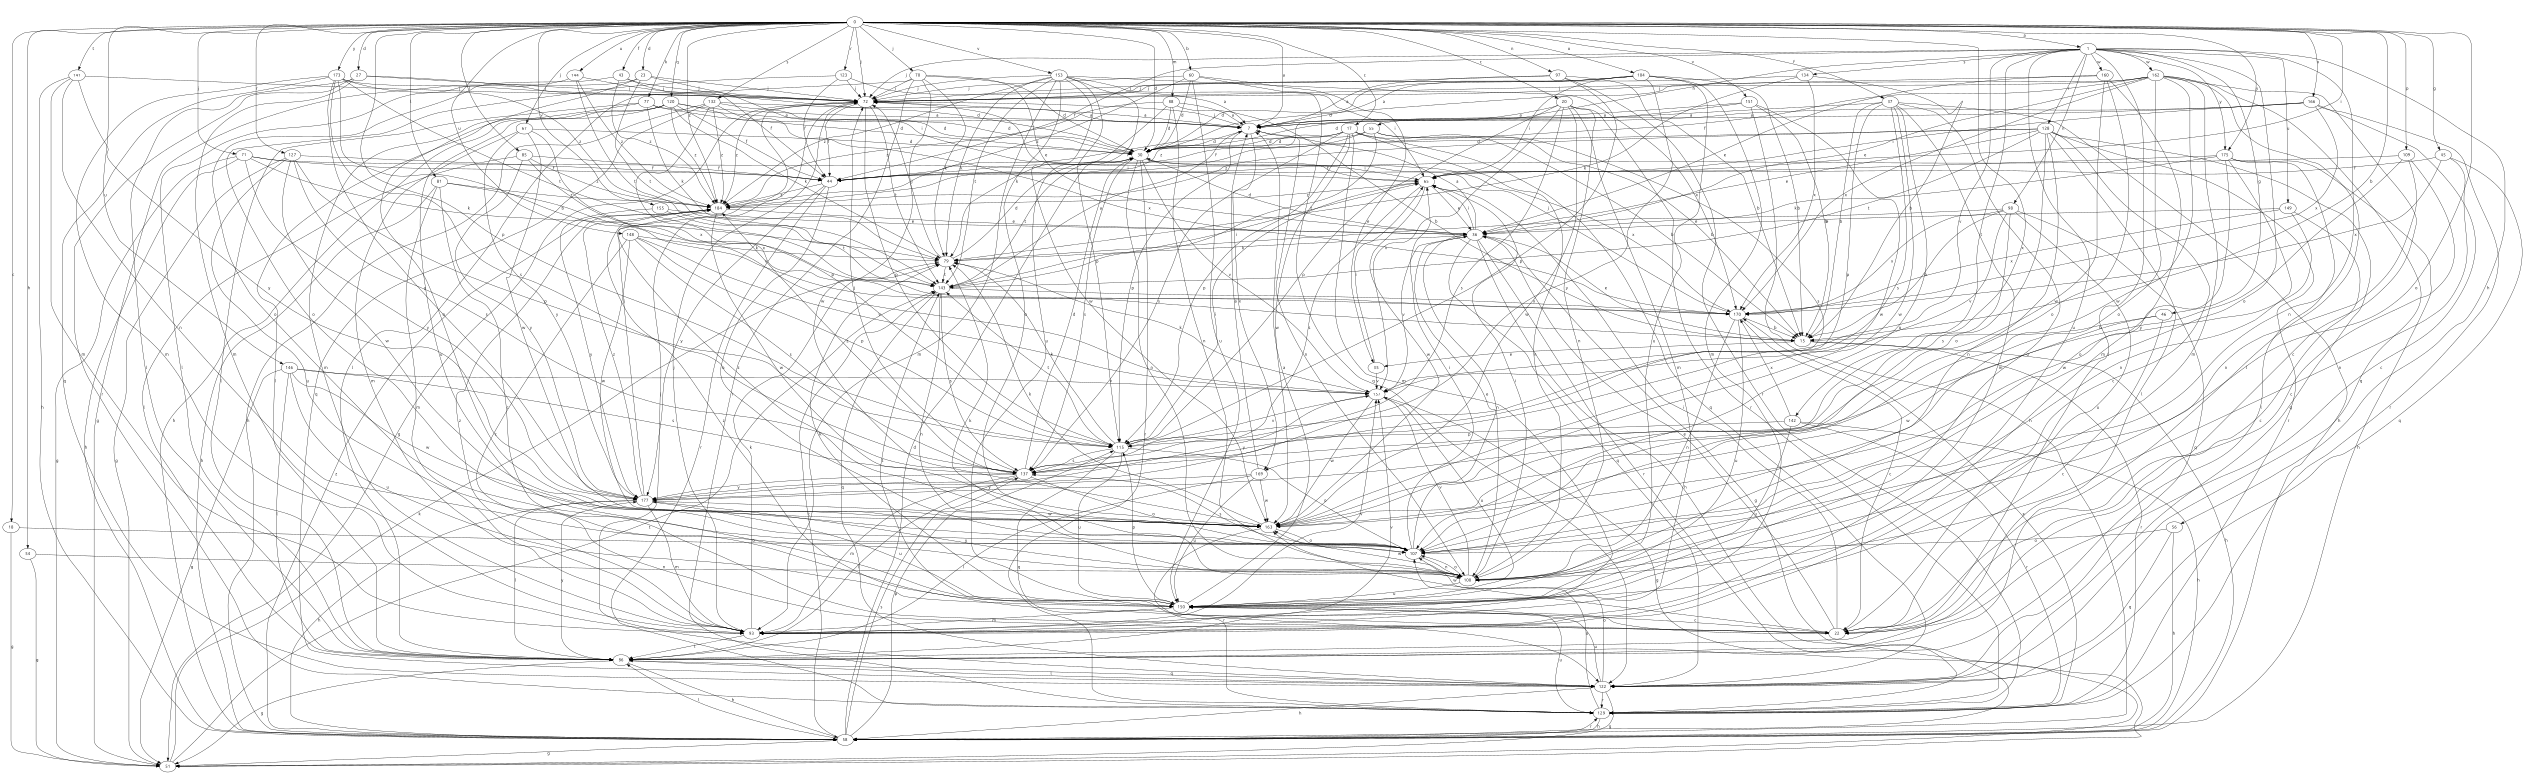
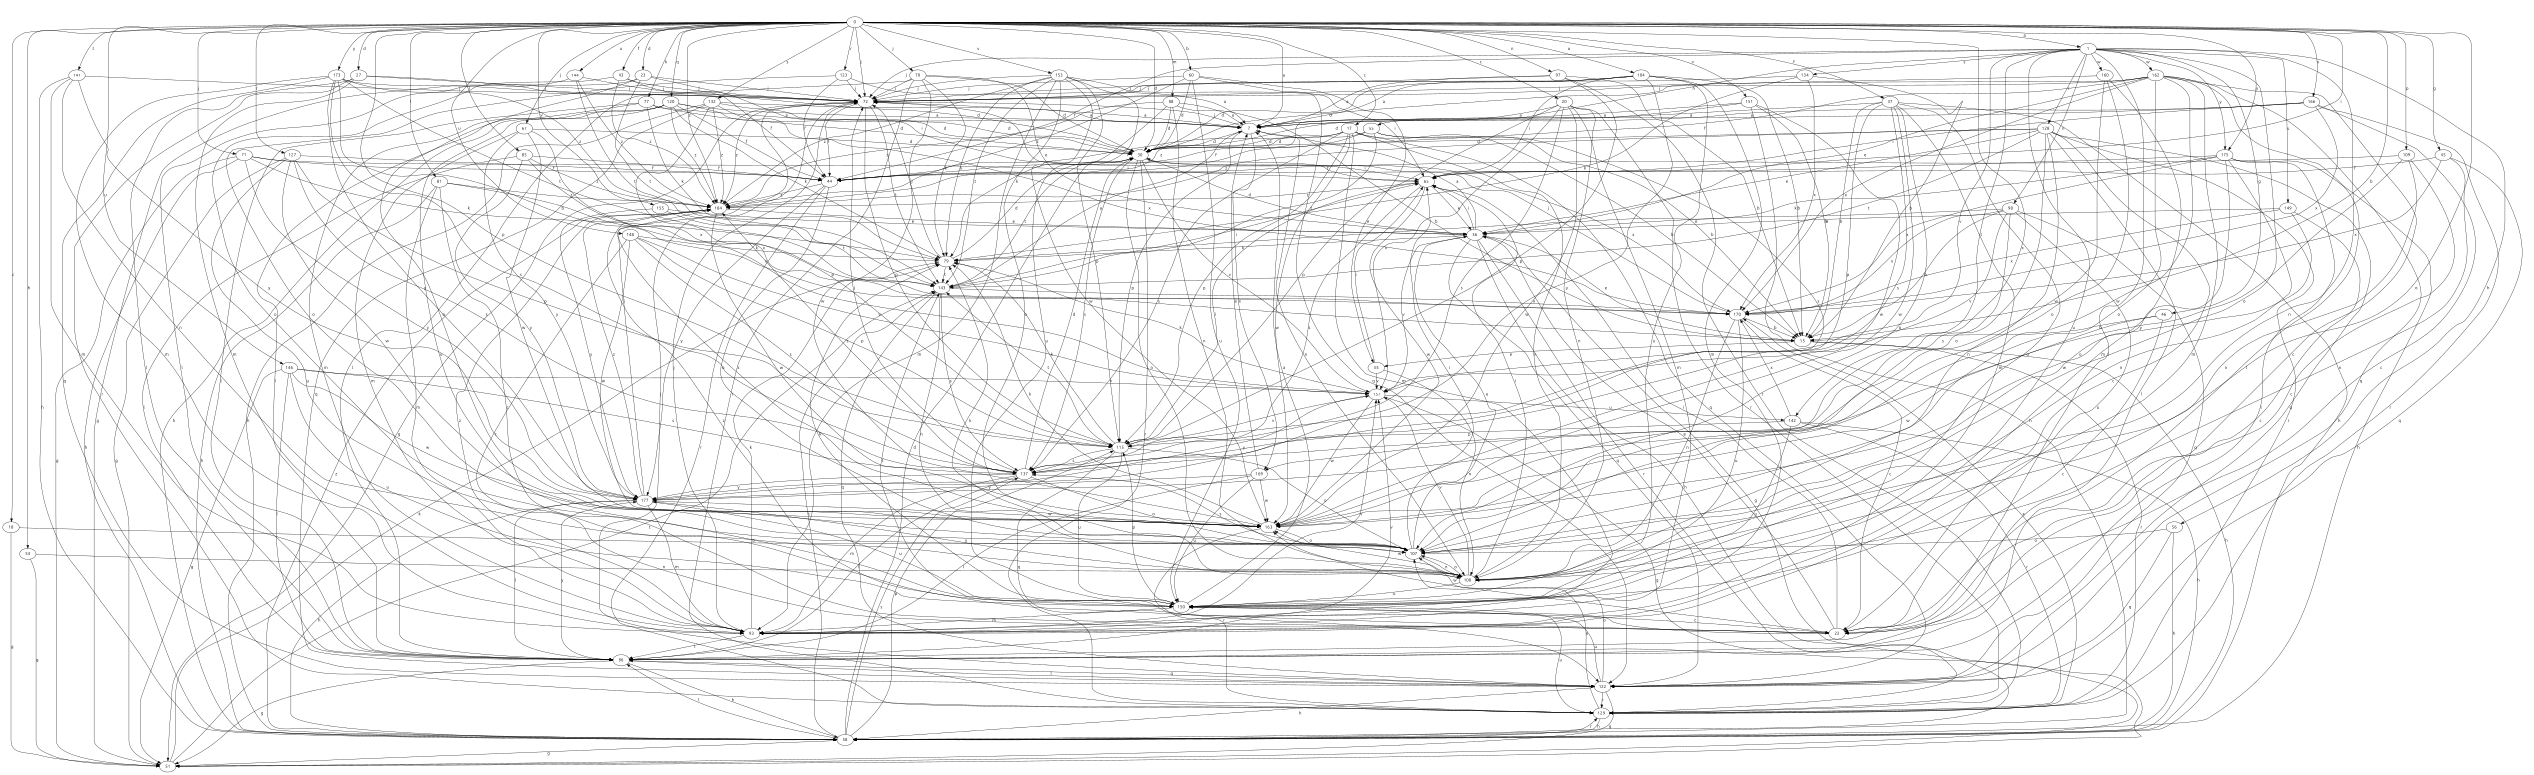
edge "153" -> "170": now "175" -> "170"
edge "160" -> "36": removed, label "e"
edge "36" -> "100": now "35" -> "100"
edge "157" -> "150": now "157" -> "142"
